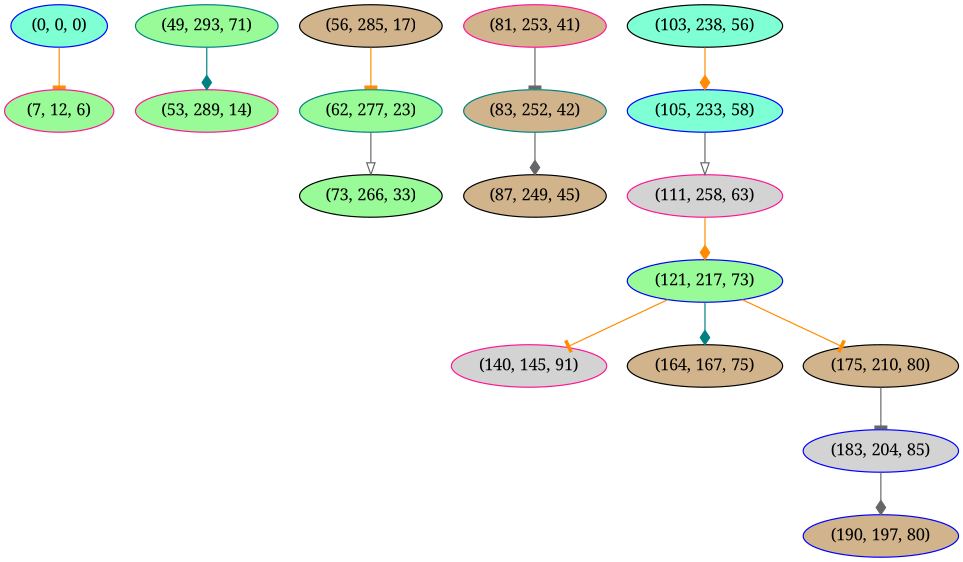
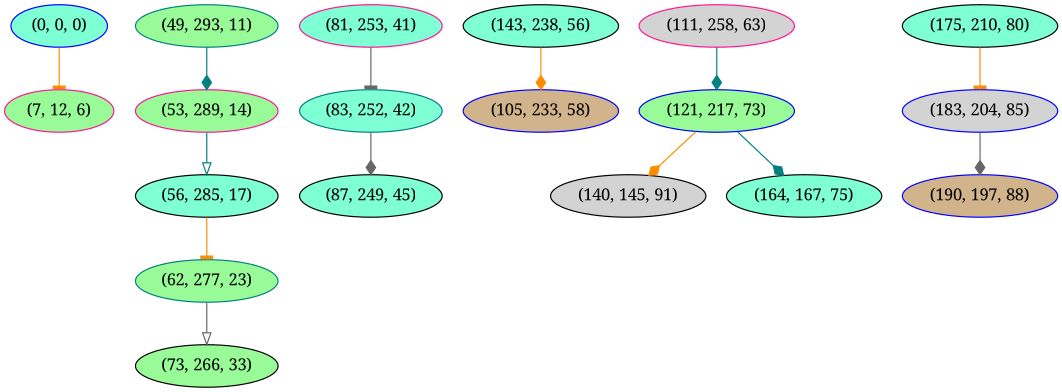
node "(49, 293, 71)": label "(49, 293, 71)" -> "(49, 293, 11)"
node "(56, 285, 17)": fillcolor tan -> aquamarine
node "(81, 253, 41)": fillcolor tan -> aquamarine
node "(103, 238, 56)": label "(103, 238, 56)" -> "(143, 238, 56)"
node "(83, 252, 42)": fillcolor tan -> aquamarine
node "(105, 233, 58)": fillcolor aquamarine -> tan
edge "(53, 289, 14)" -> "(56, 285, 17)": added
edge "(105, 233, 58)" -> "(111, 258, 63)": removed
node "(87, 249, 45)": fillcolor tan -> aquamarine
edge "(111, 258, 63)" -> "(121, 217, 73)": color darkorange -> teal
edge "(121, 217, 73)" -> "(140, 145, 91)": arrowhead tee -> diamond
edge "(121, 217, 73)" -> "(175, 210, 80)": removed
node "(140, 145, 91)": color deeppink -> black
node "(164, 167, 75)": fillcolor tan -> aquamarine
node "(175, 210, 80)": fillcolor tan -> aquamarine
edge "(175, 210, 80)" -> "(183, 204, 85)": color gray40 -> darkorange
node "(190, 197, 80)": label "(190, 197, 80)" -> "(190, 197, 88)"
